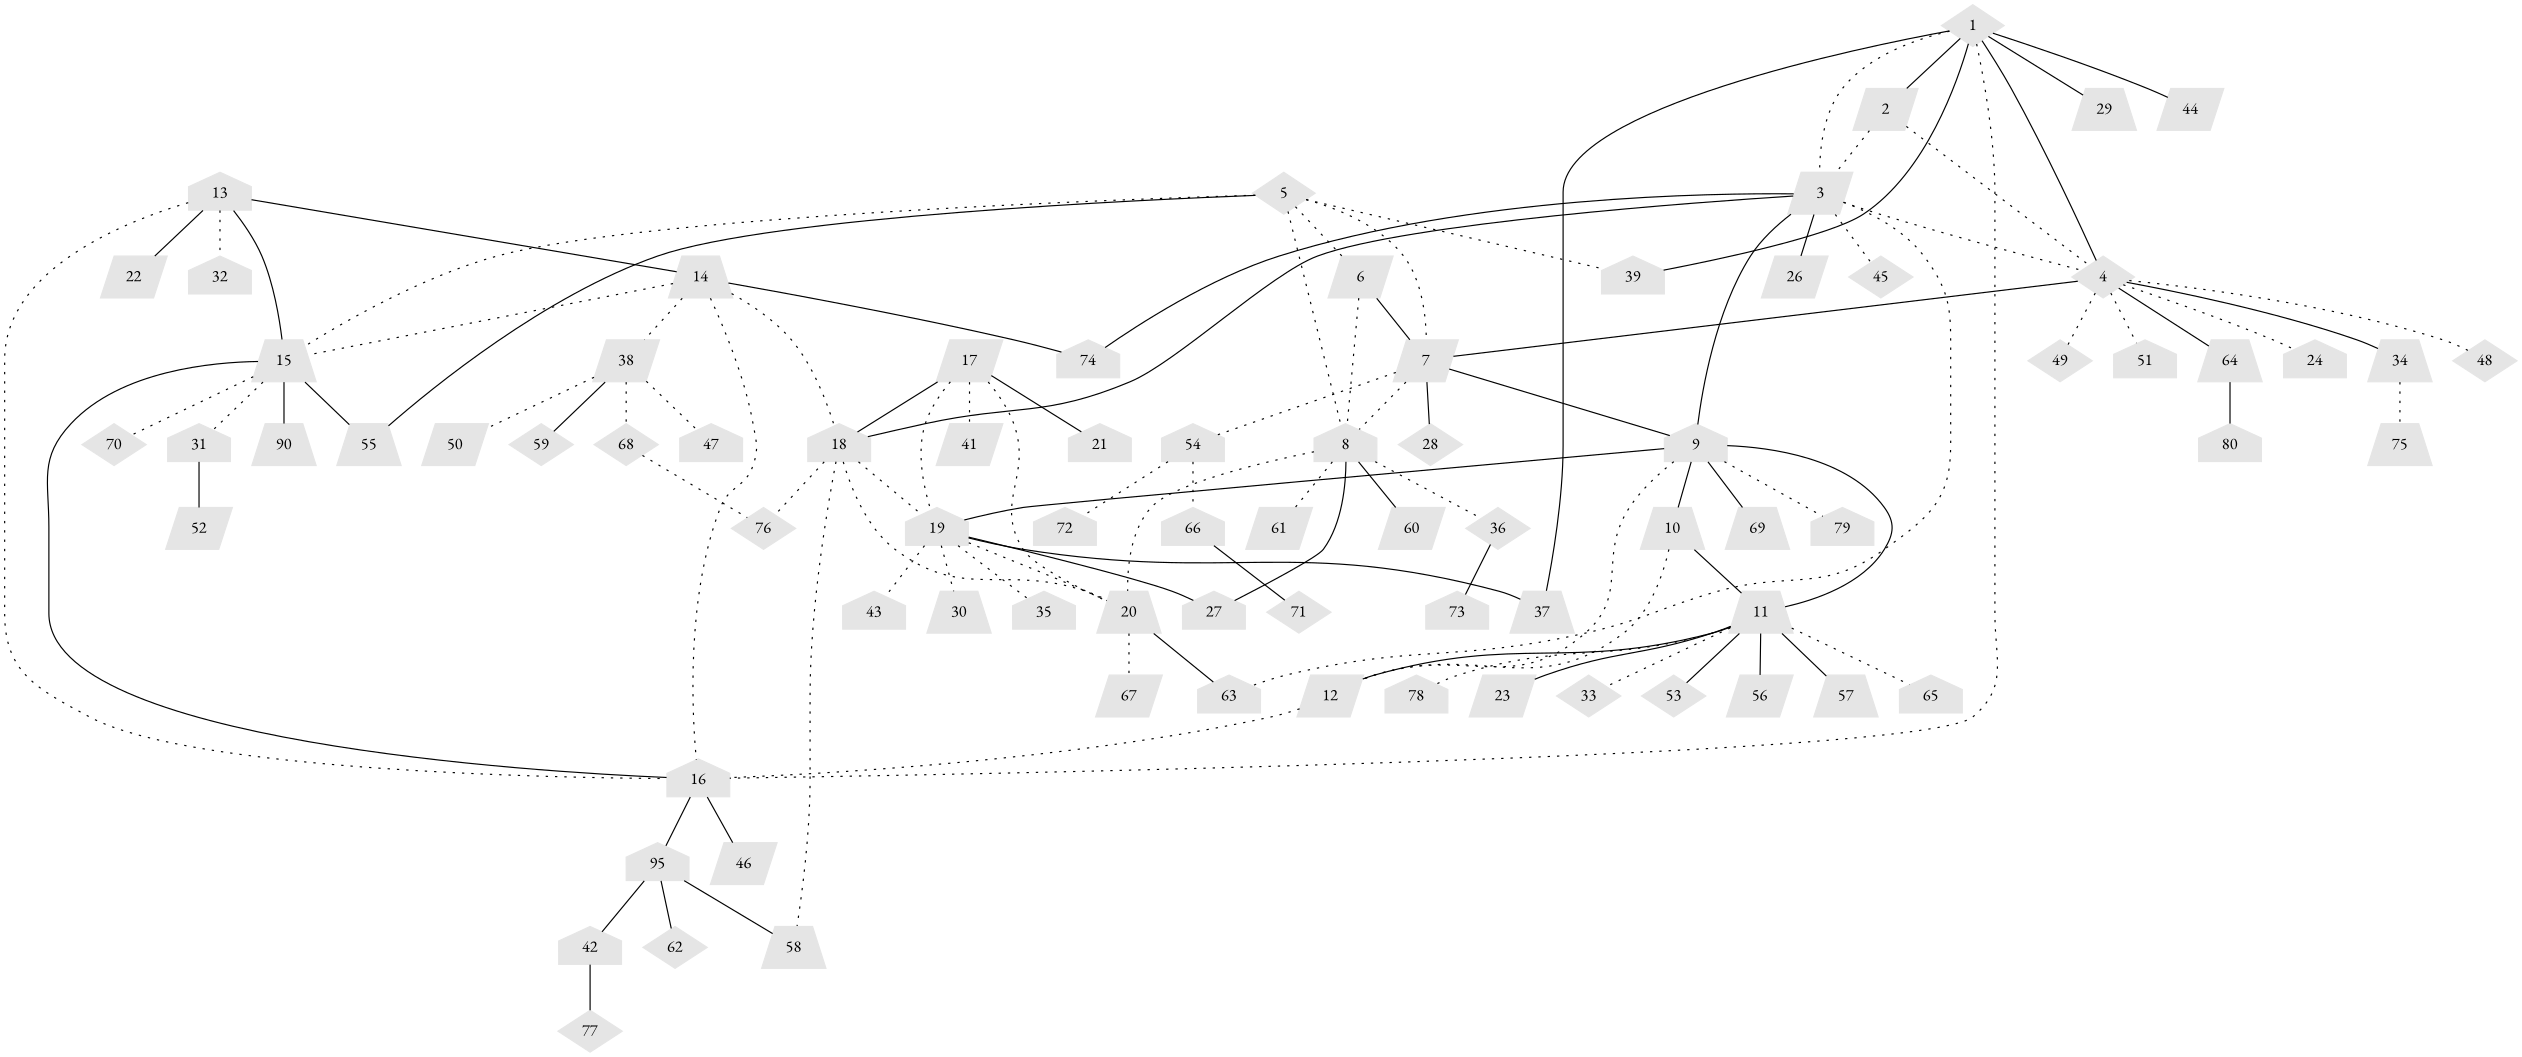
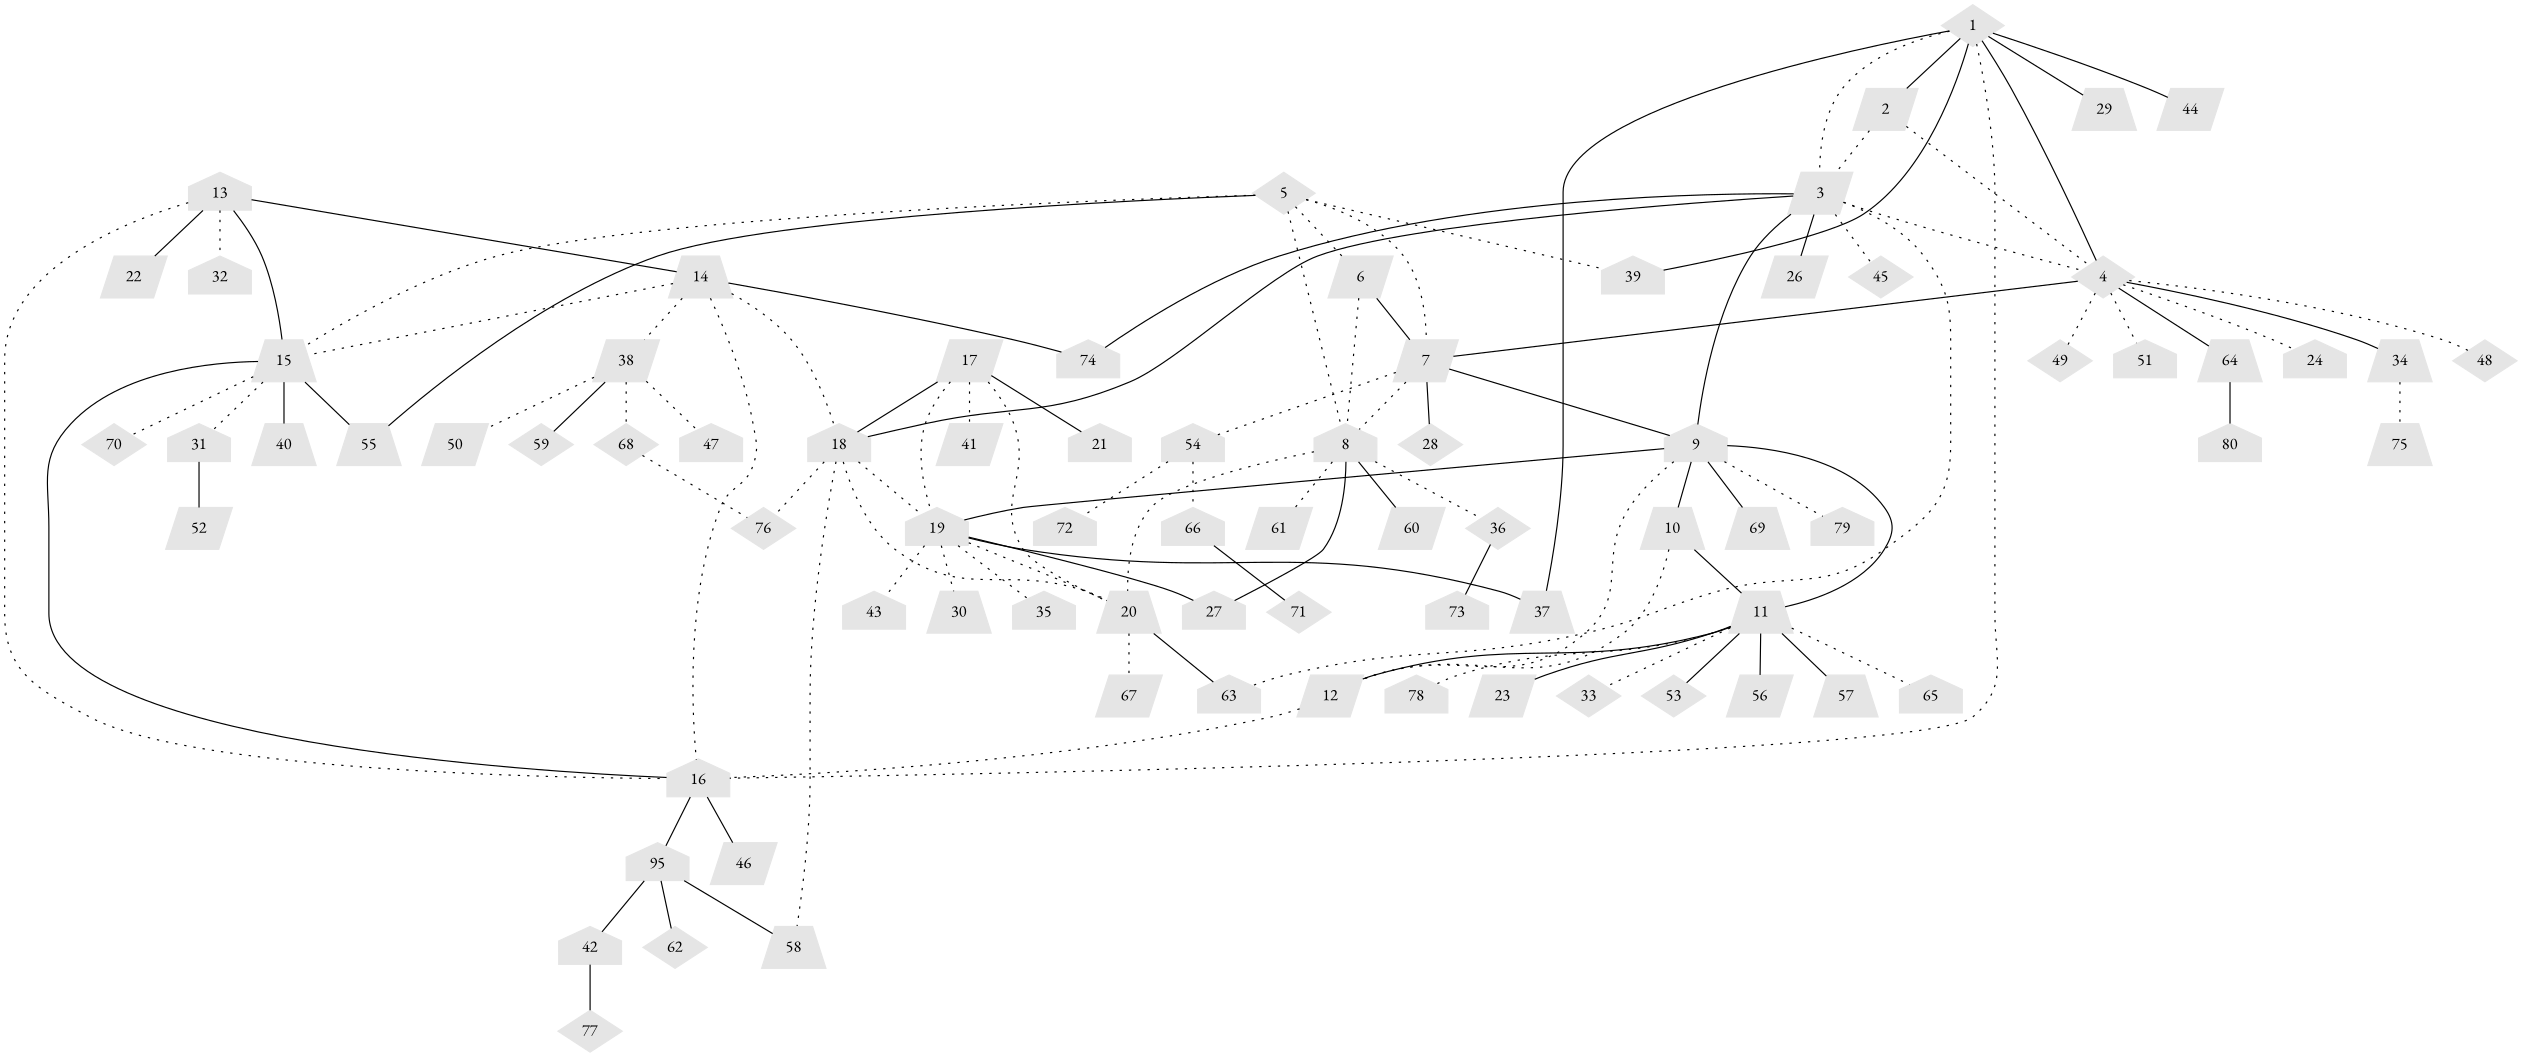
node "90": label "90" -> "40"
